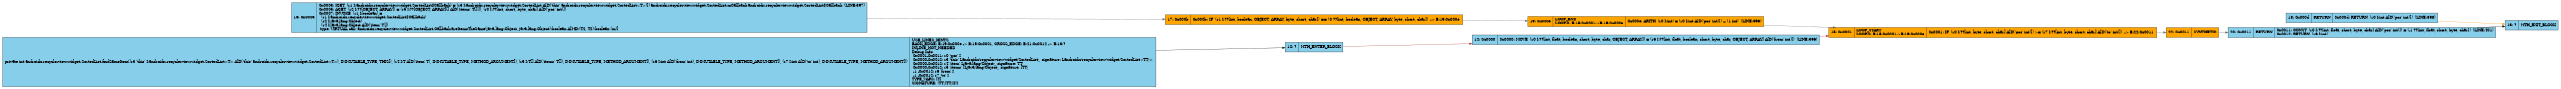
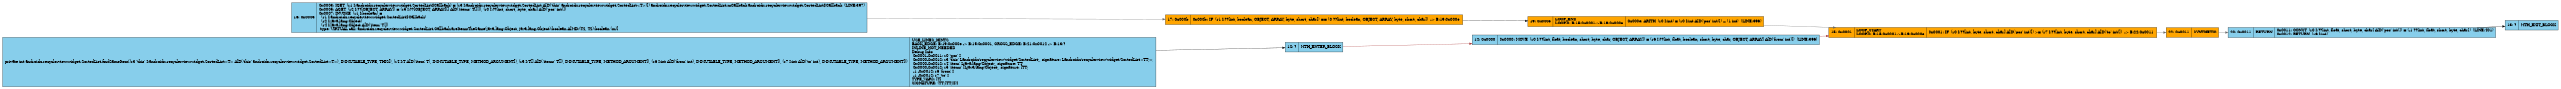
node "18: 0x000d": removed
edge "17: 0x000b" -> "19: 0x000e": color gray40 -> black
